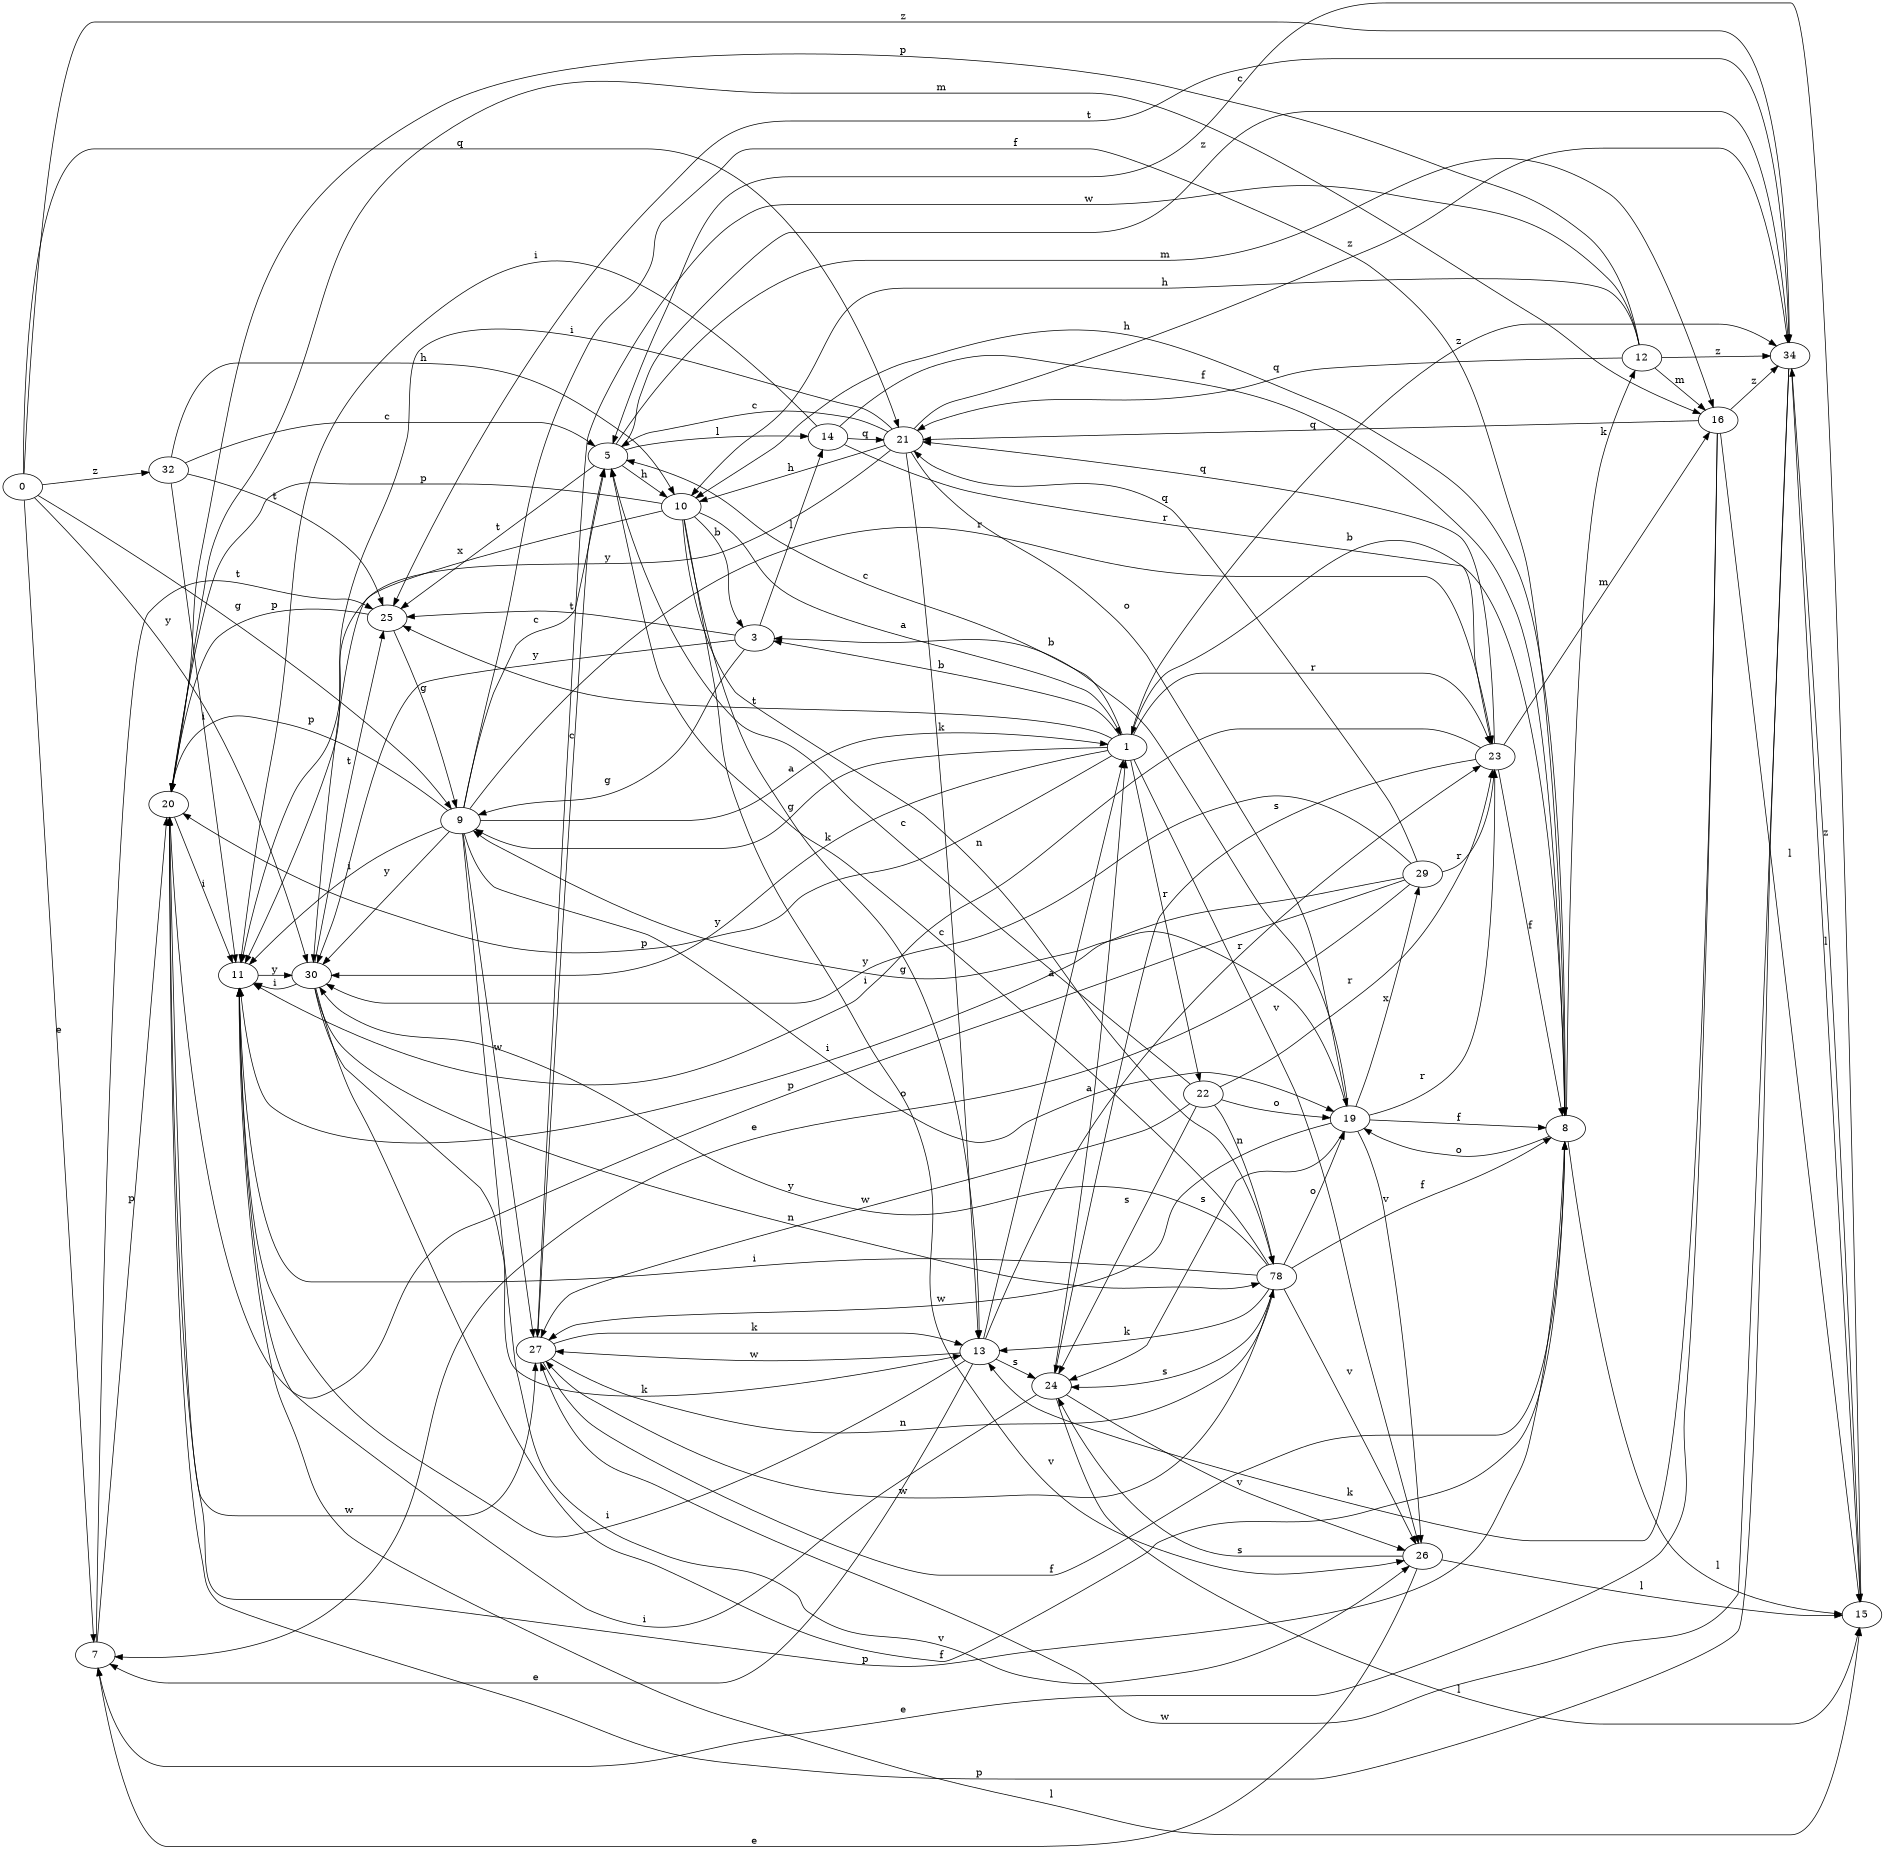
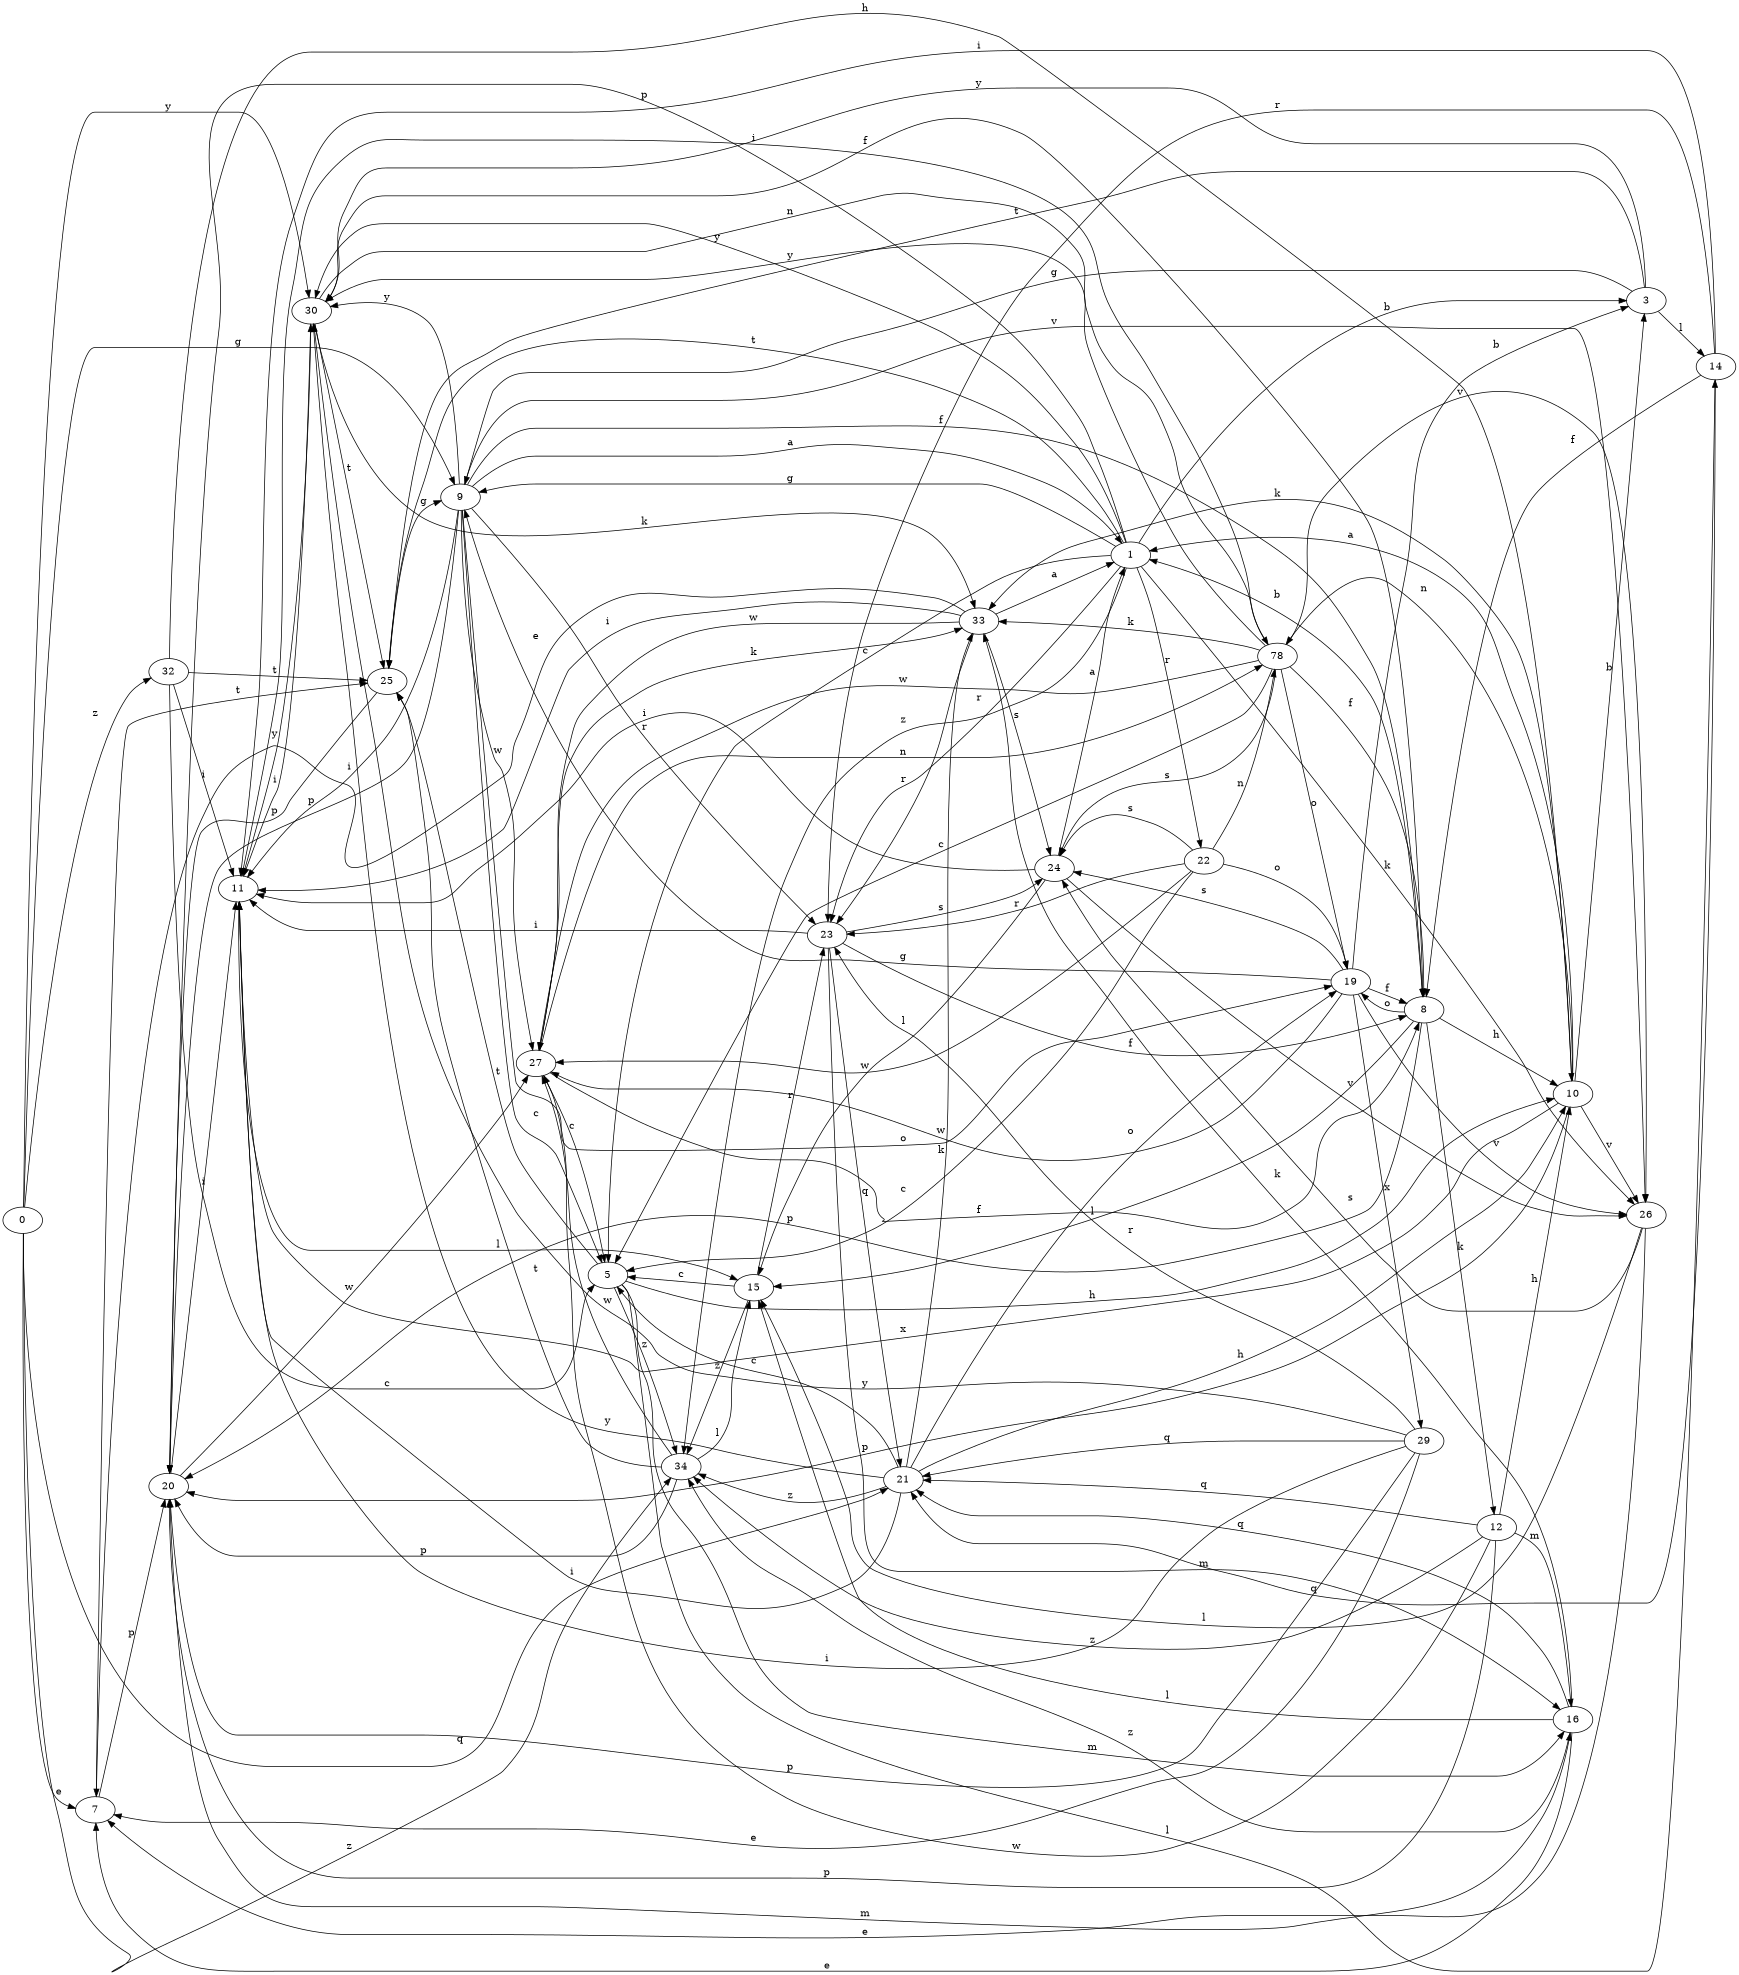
edge "19" -> "23": now "15" -> "23"
edge "1" -> "26": label "v" -> "k"
node "13": label "13" -> "33"
